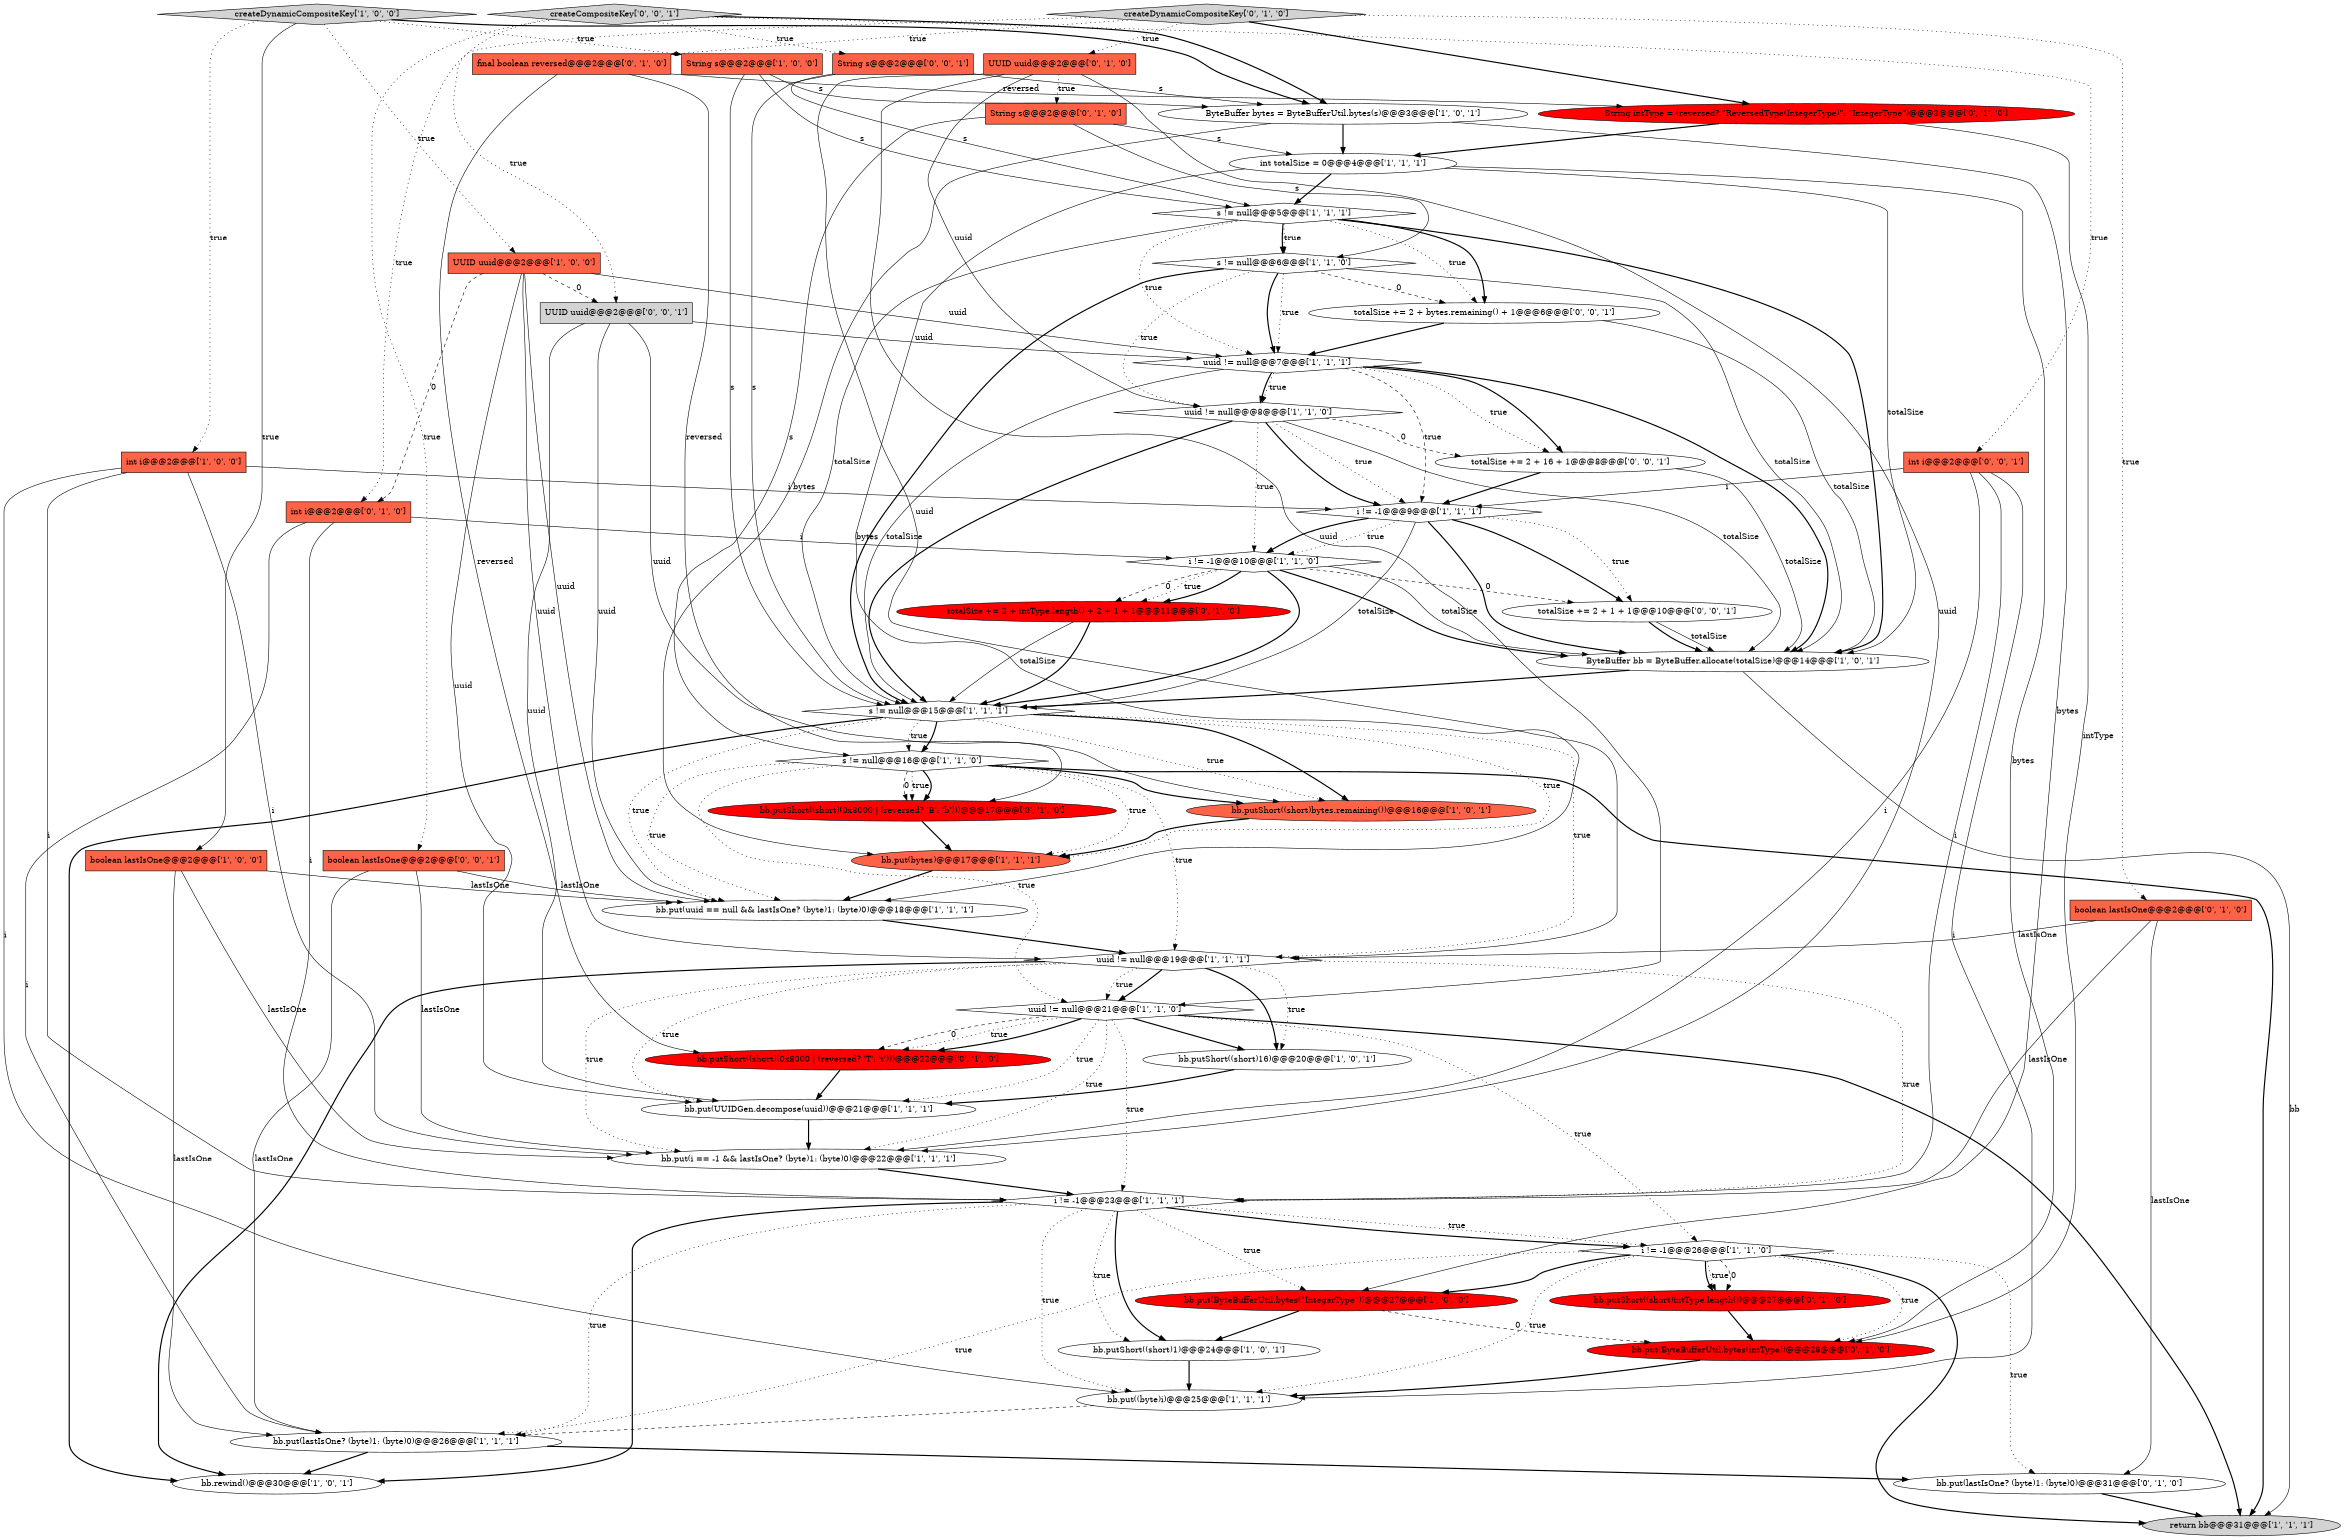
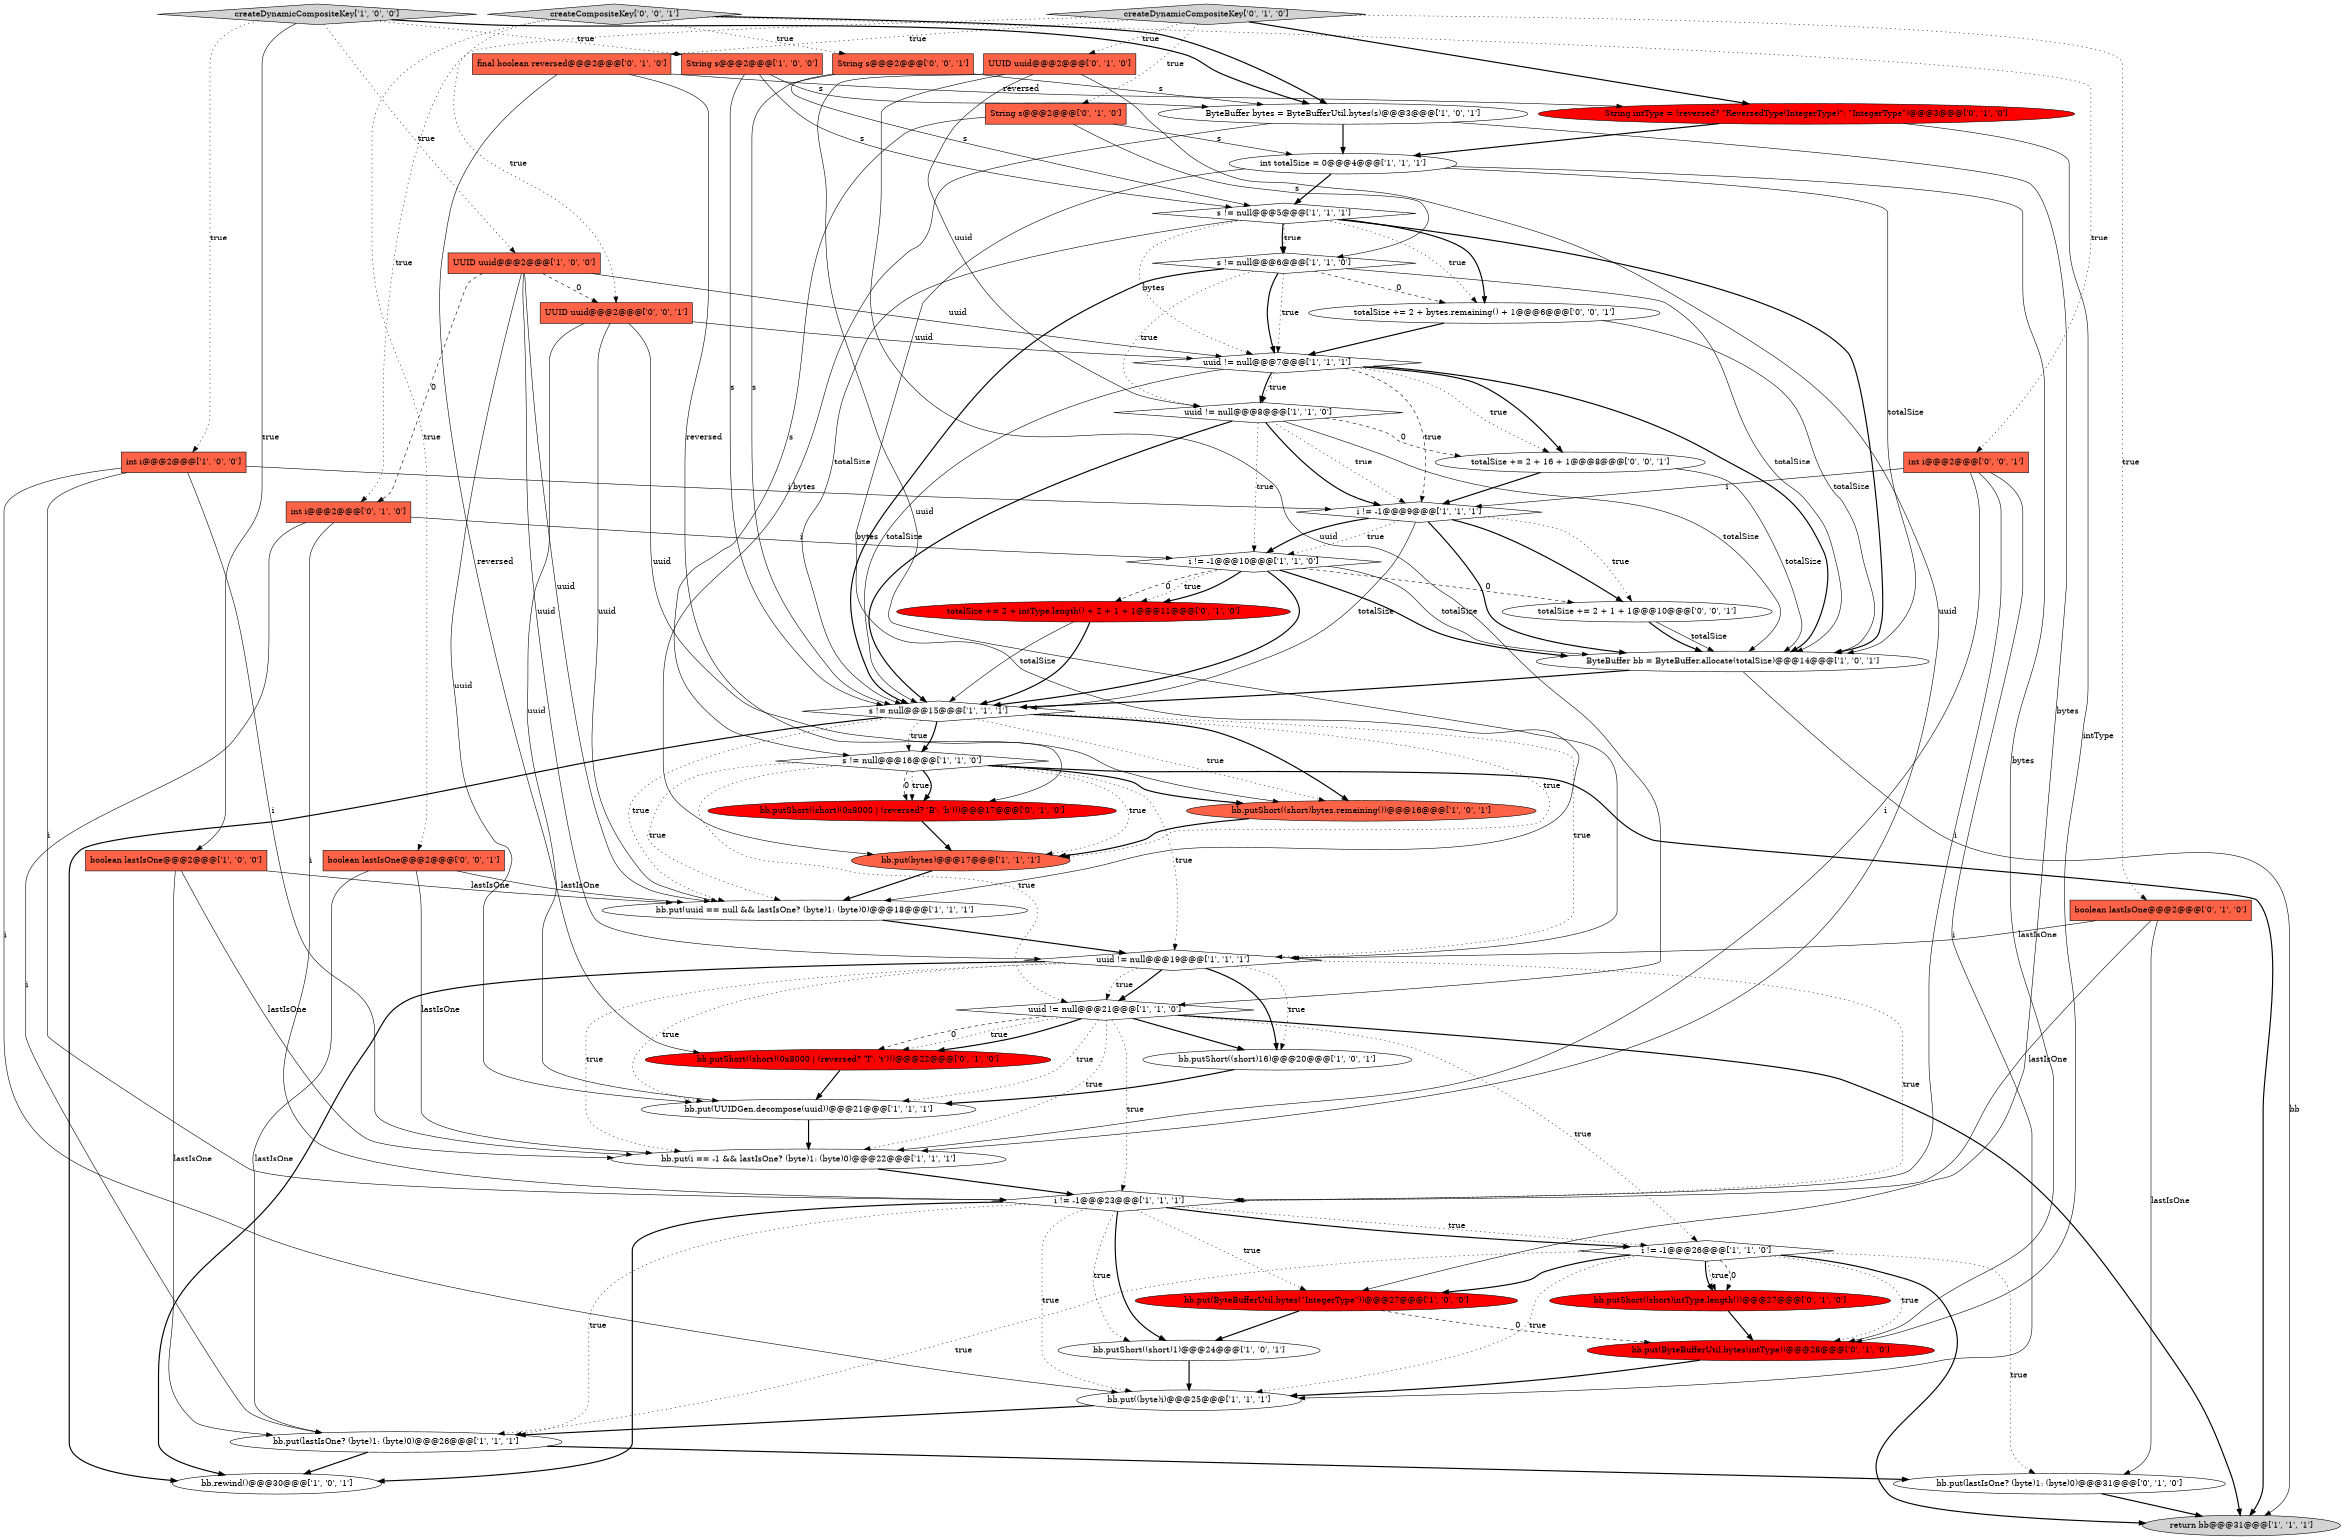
edge "UUID uuid@@@2@@@['0', '1', '0']" -> "String s@@@2@@@['0', '1', '0']": now "createDynamicCompositeKey['0', '1', '0']" -> "String s@@@2@@@['0', '1', '0']"
edge "s != null@@@5@@@['1', '1', '1']" -> "uuid != null@@@7@@@['1', '1', '1']": label "true" -> "bytes"
node "UUID uuid@@@2@@@['0', '0', '1']": fillcolor lightgray -> tomato
edge "bb.put((byte)i)@@@25@@@['1', '1', '1']" -> "bb.put(lastIsOne? (byte)1: (byte)0)@@@26@@@['1', '1', '1']": style dashed -> bold
